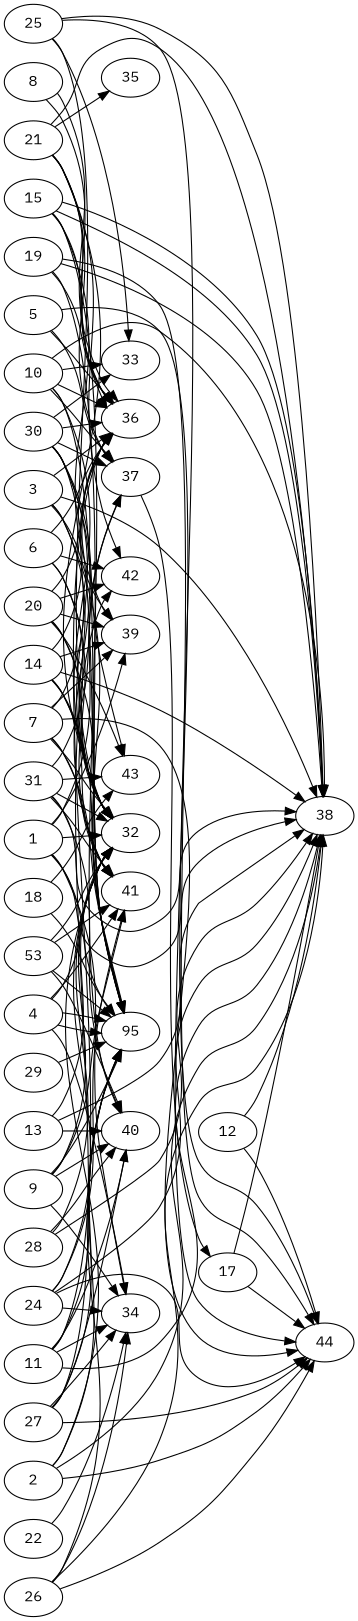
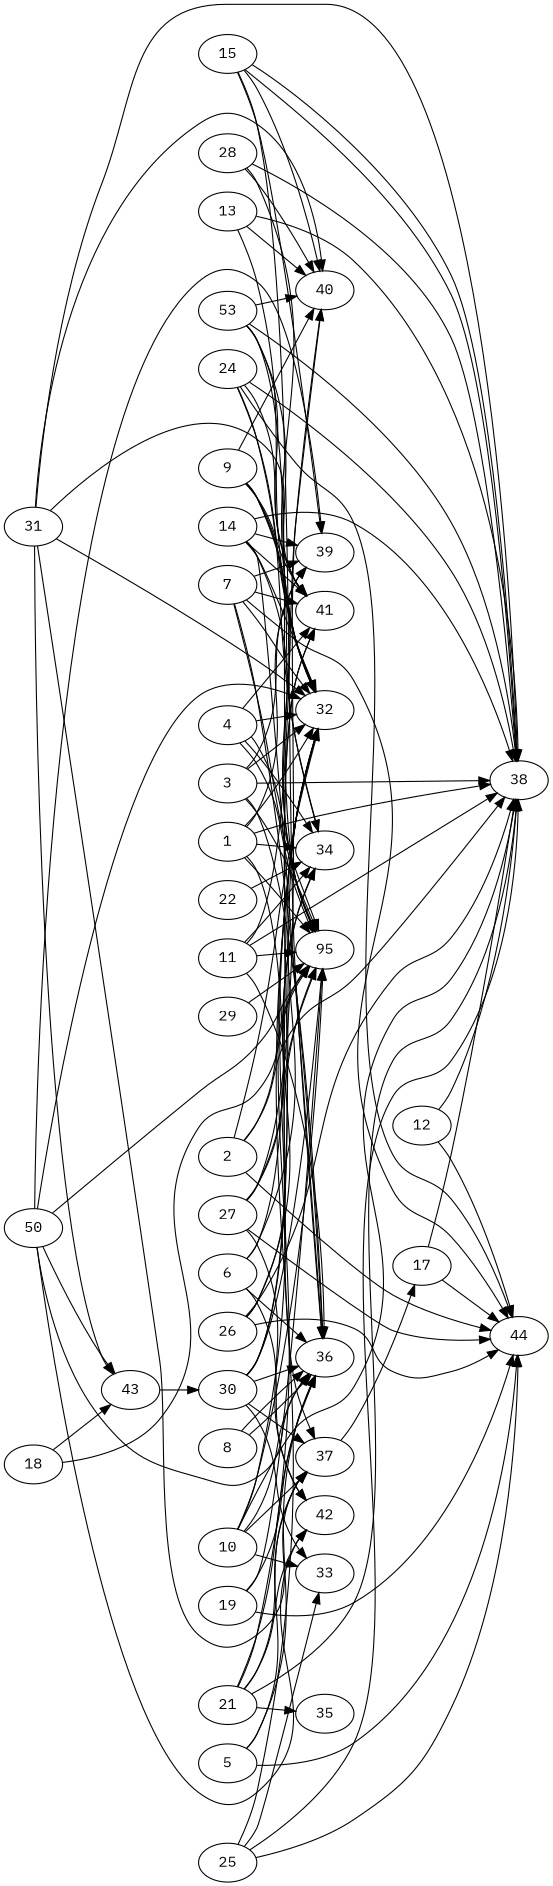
edge "19" -> "38": now "53" -> "38"
edge "30" -> "43": reversed
node "20": label "20" -> "50"
